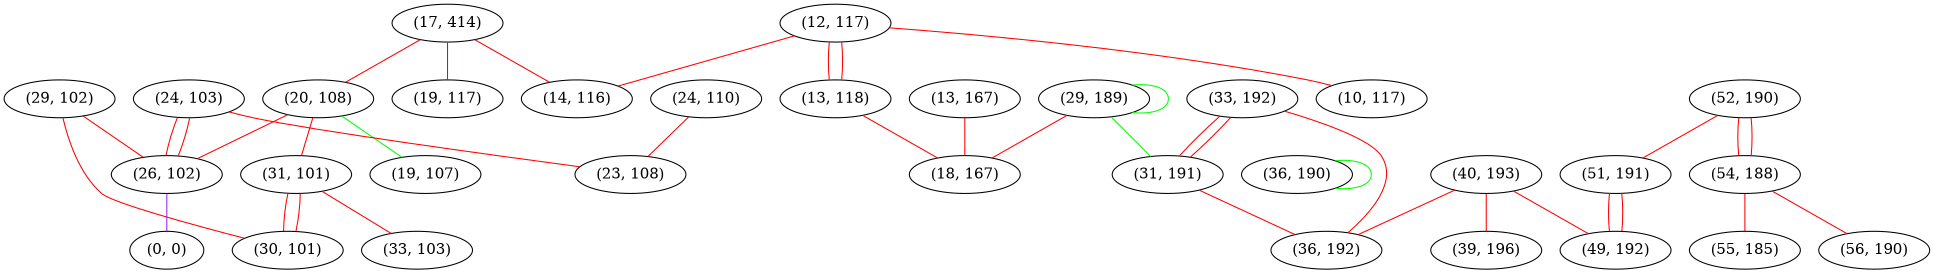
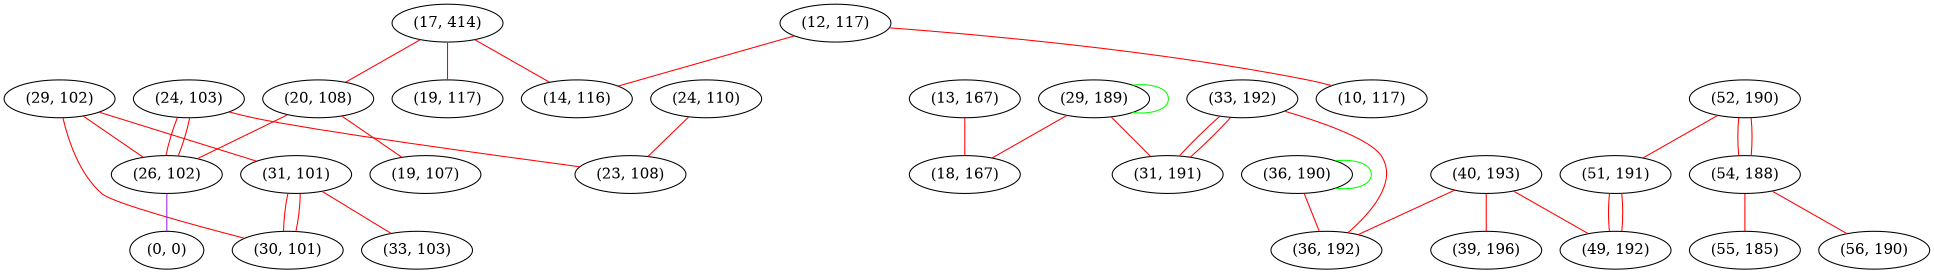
node "(13, 118)": removed
edge "(20, 108)" -- "(19, 107)": color green -> red
edge "(20, 108)" -- "(31, 101)": now "(29, 102)" -- "(31, 101)"
edge "(29, 189)" -- "(31, 191)": color green -> red
edge "(31, 191)" -- "(36, 192)": now "(36, 190)" -- "(36, 192)"
